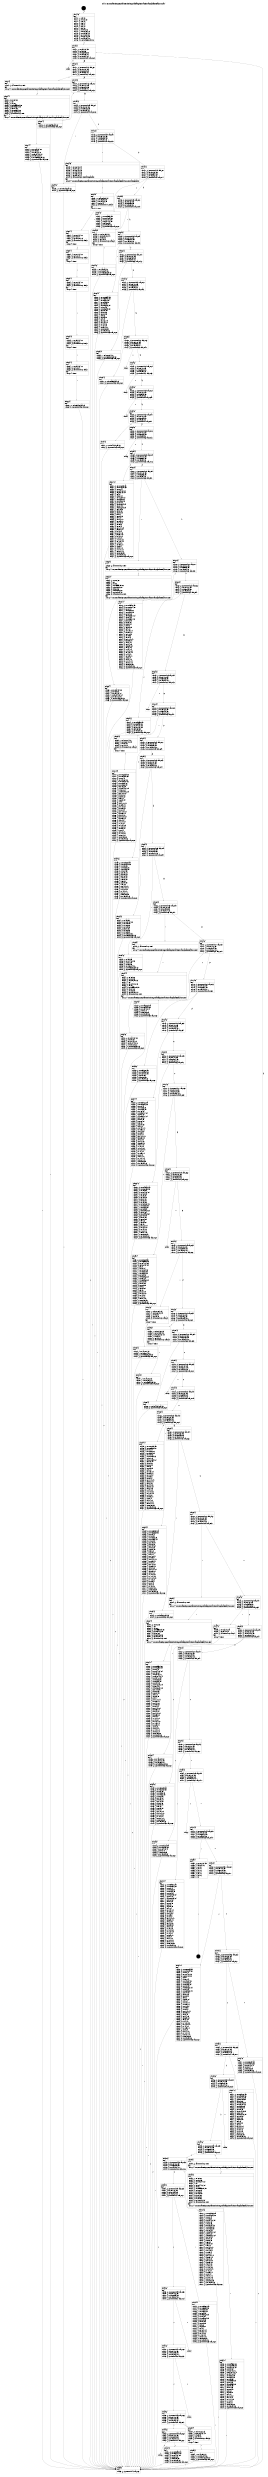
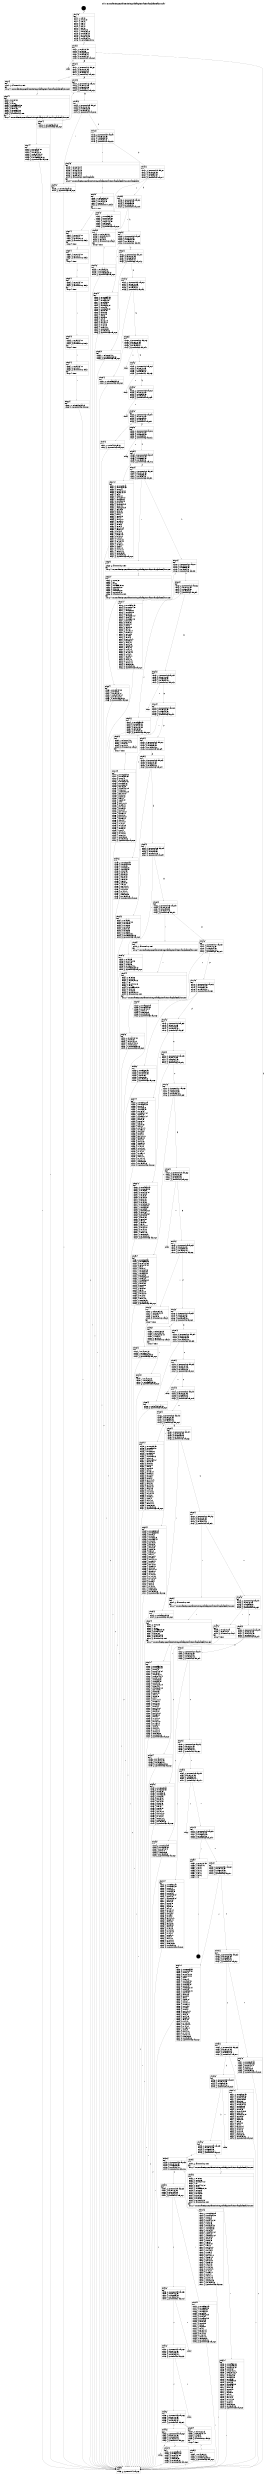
edge "0x401596 [28]" -> "0x4015b2 [28]": removed, label "45"
